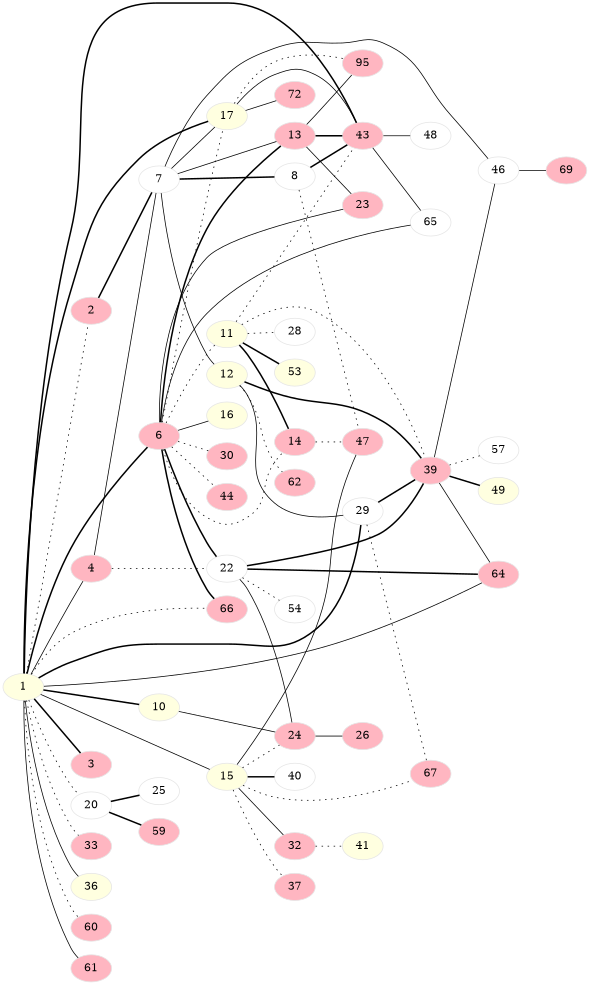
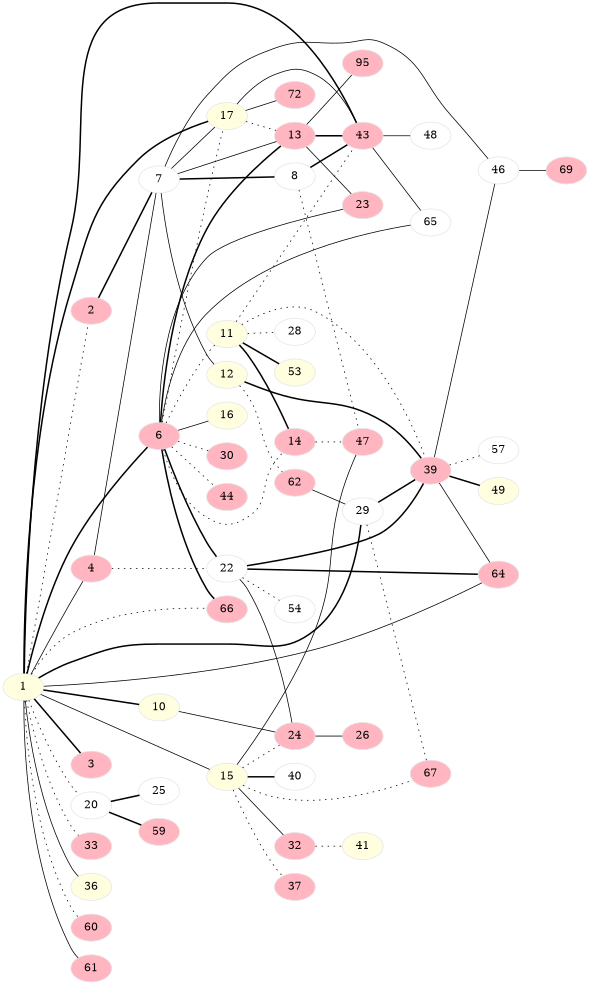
edge "95" -- "17": now "13" -- "17"
edge "12" -- "29": now "62" -- "29"
